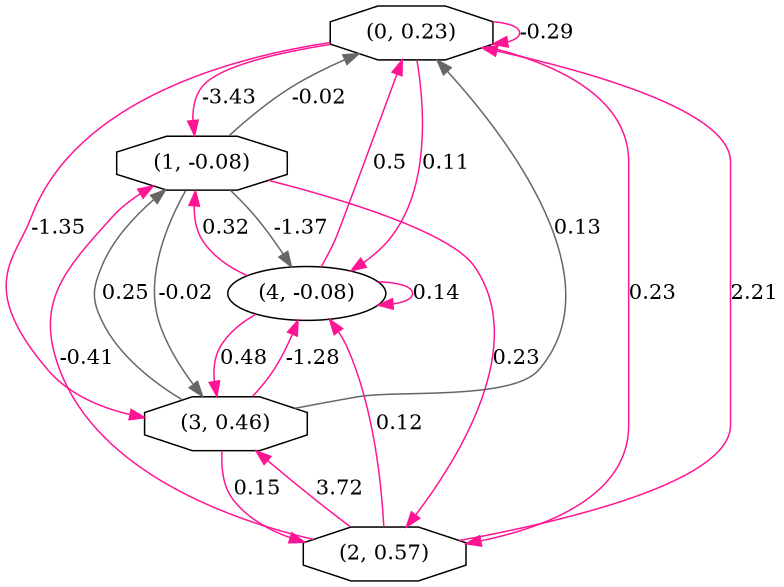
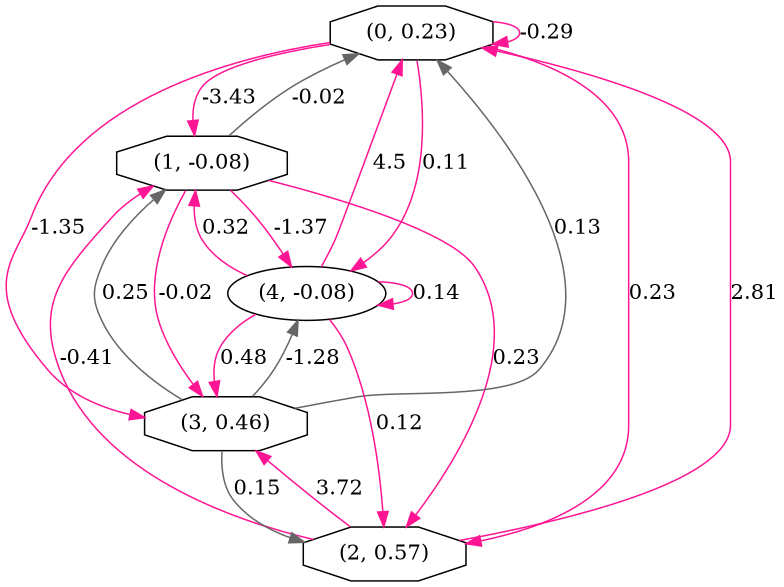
edge "(4, -0.08)" -> "(0, 0.23)": label "0.5" -> "4.5"
edge "(1, -0.08)" -> "(4, -0.08)": color gray40 -> deeppink
edge "(1, -0.08)" -> "(3, 0.46)": color gray40 -> deeppink
edge "(2, 0.57)" -> "(0, 0.23)": label "2.21" -> "2.81"
edge "(3, 0.46)" -> "(4, -0.08)": color deeppink -> gray40
edge "(2, 0.57)" -> "(4, -0.08)": reversed
edge "(3, 0.46)" -> "(2, 0.57)": color deeppink -> gray40
